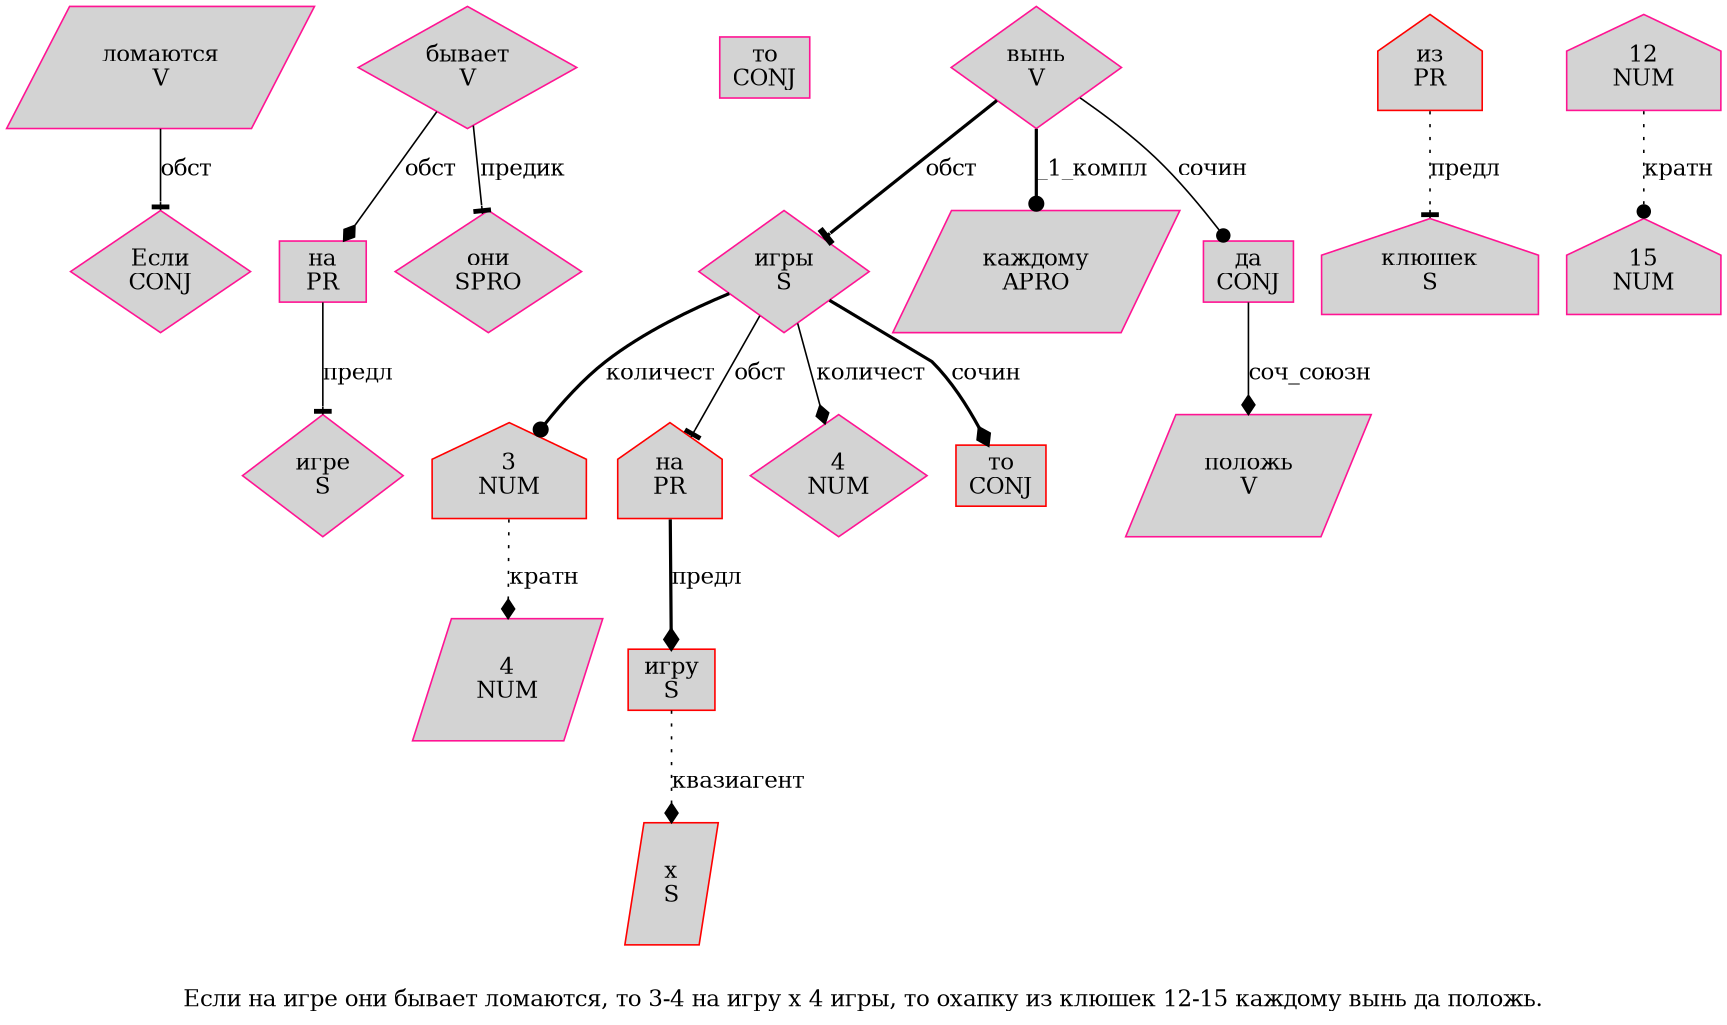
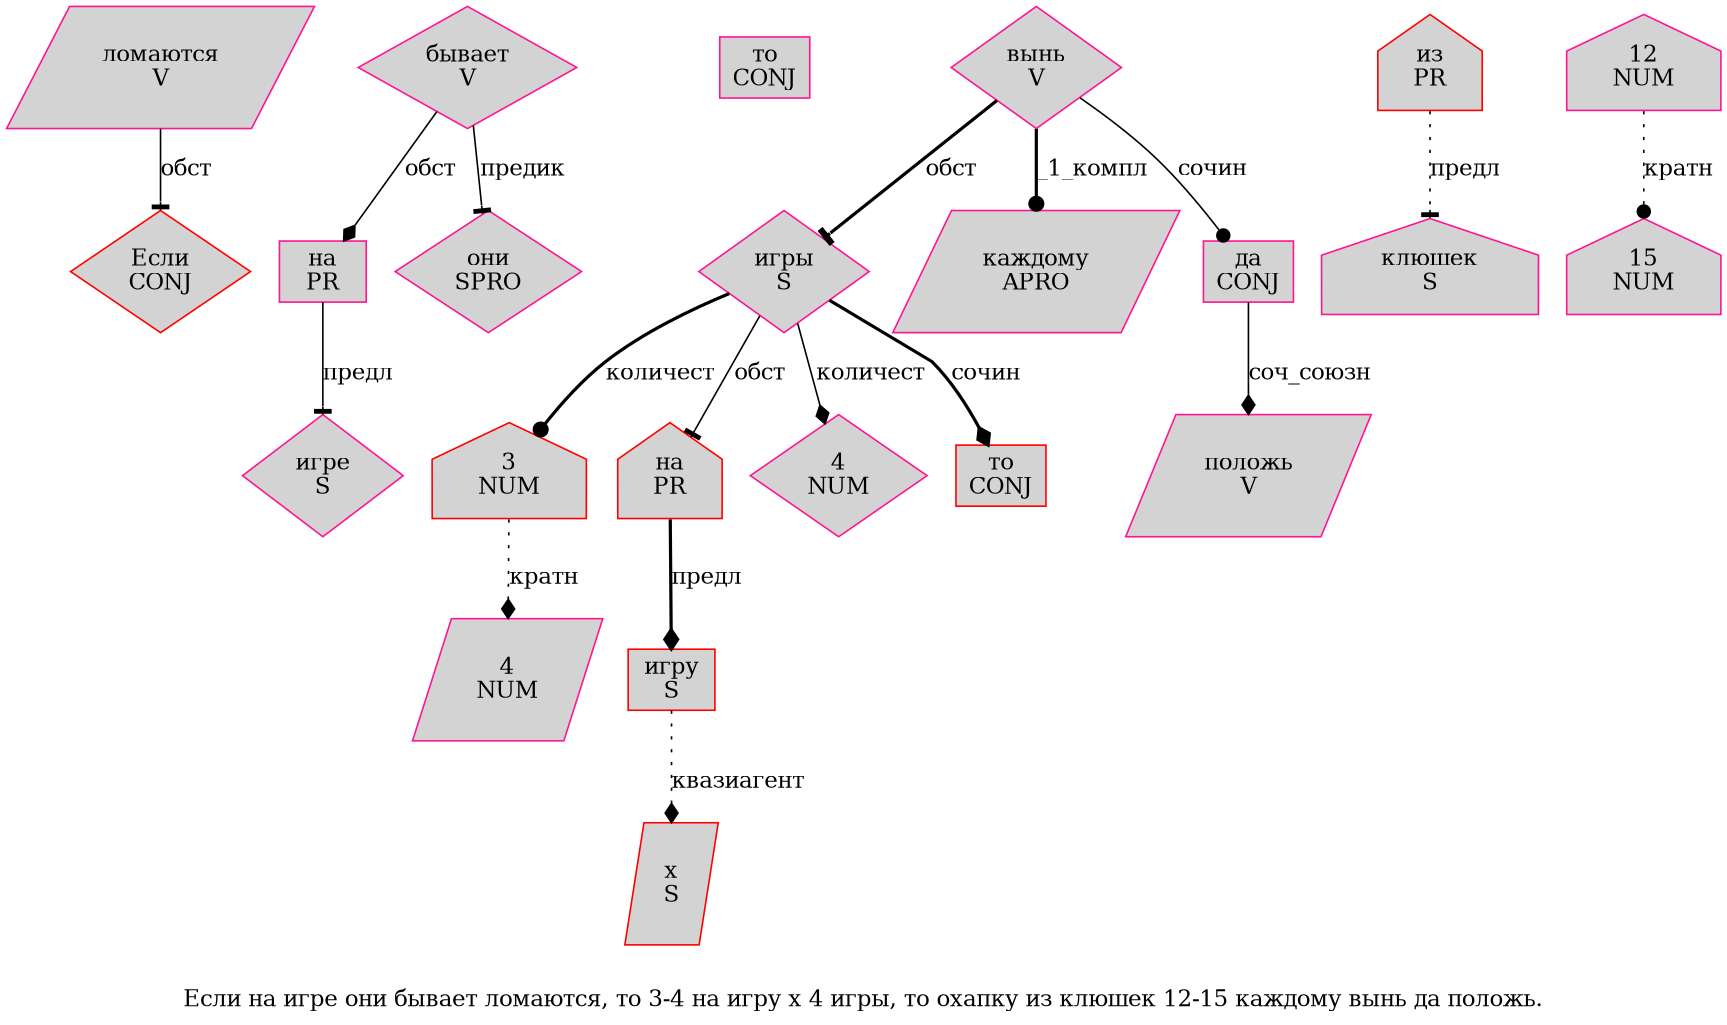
node "Если CONJ": color deeppink -> red
